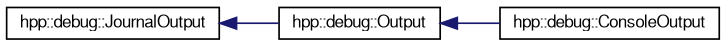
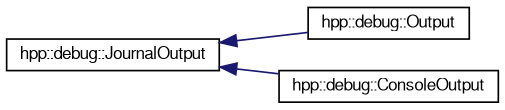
edge "hpp::debug::ConsoleOutput" -> "hpp::debug::Output": now "hpp::debug::ConsoleOutput" -> "hpp::debug::JournalOutput"
